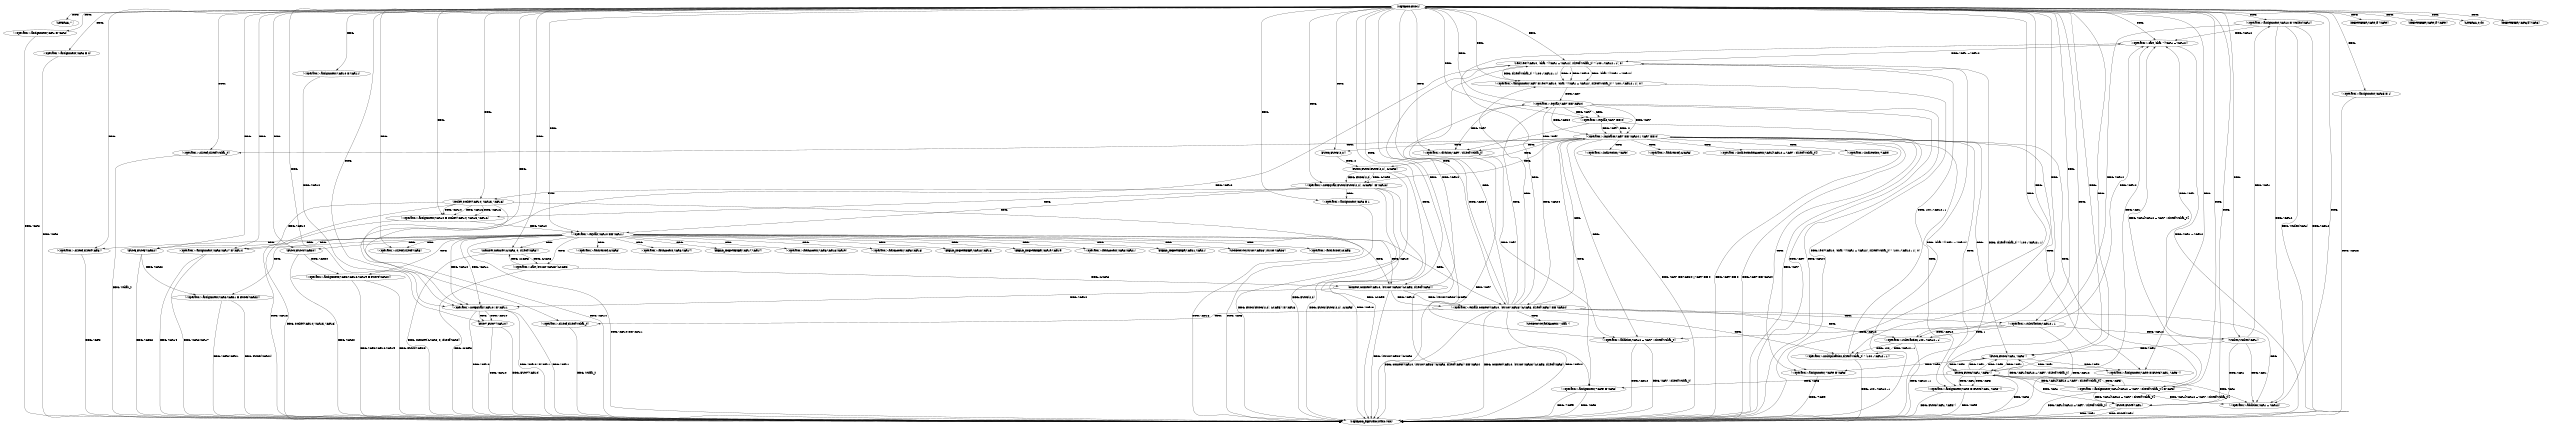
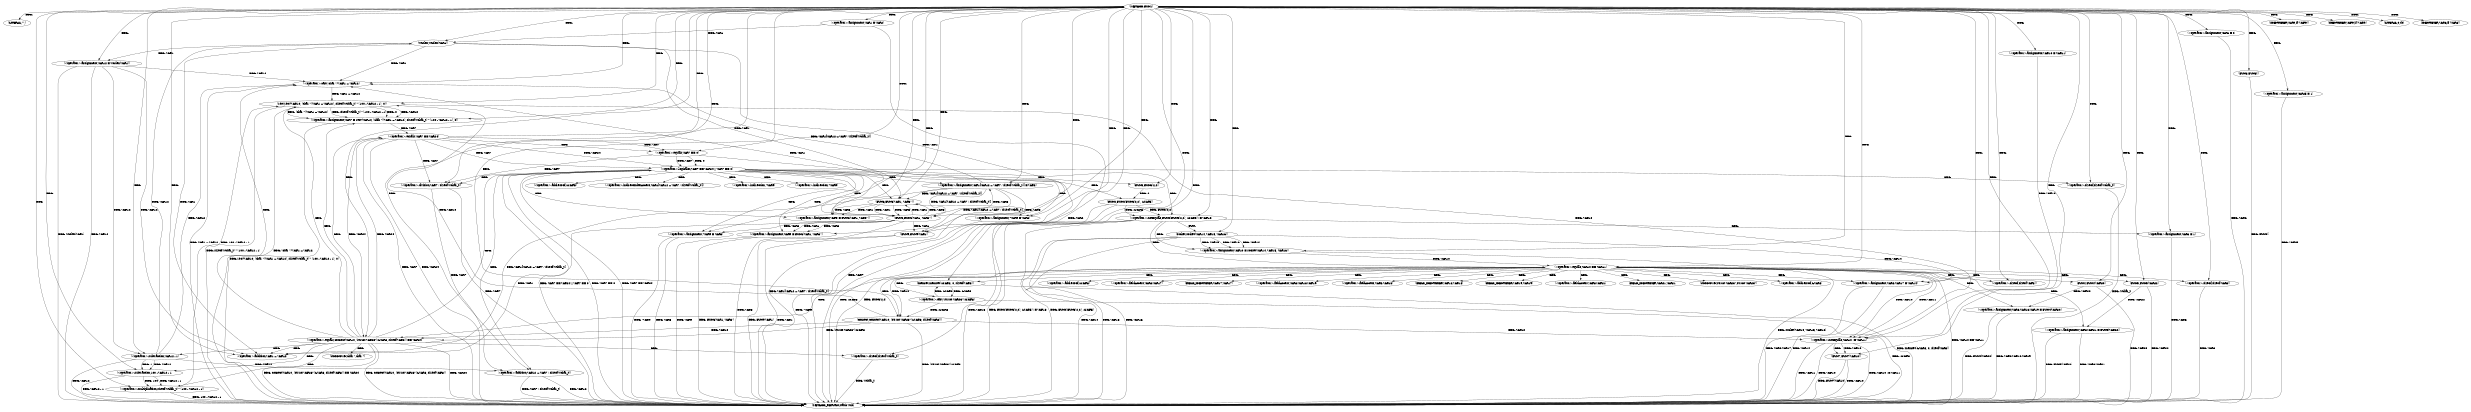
edge "(<operator>.assignment,VAR1 = VAR2)" -> "(wcslen,wcslen(VAR1))": added, label "DDG: VAR1"
node "(FUN8,FUN8())": added
node "(UNKNOWN,fieldAccess *,char *)": label "(UNKNOWN,fieldAccess *,char *)" -> "(UNKNOWN,char *,char *)"
